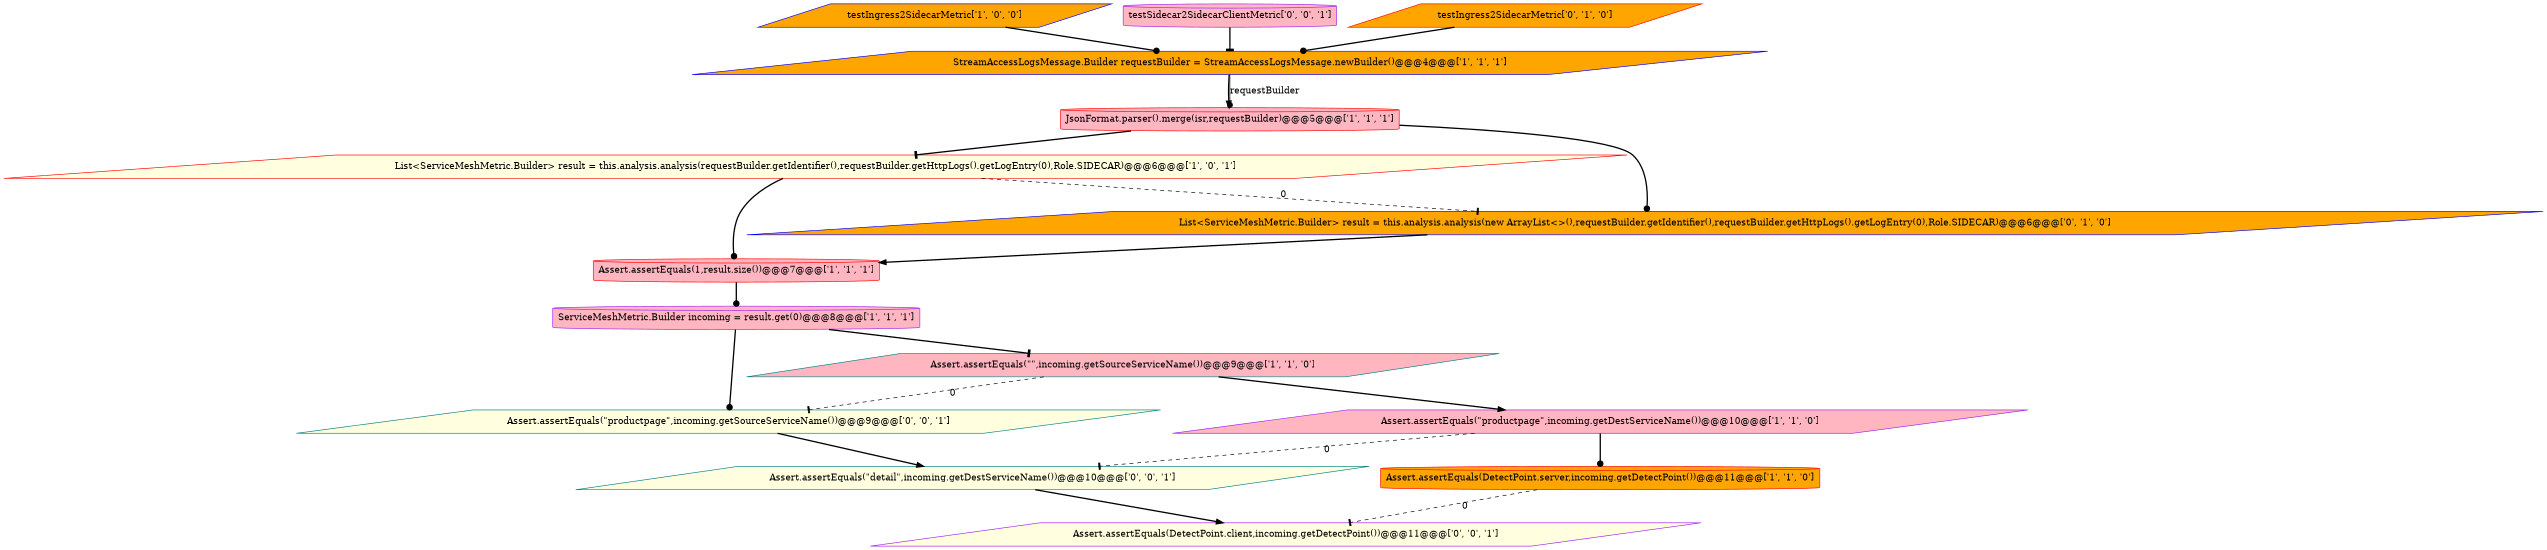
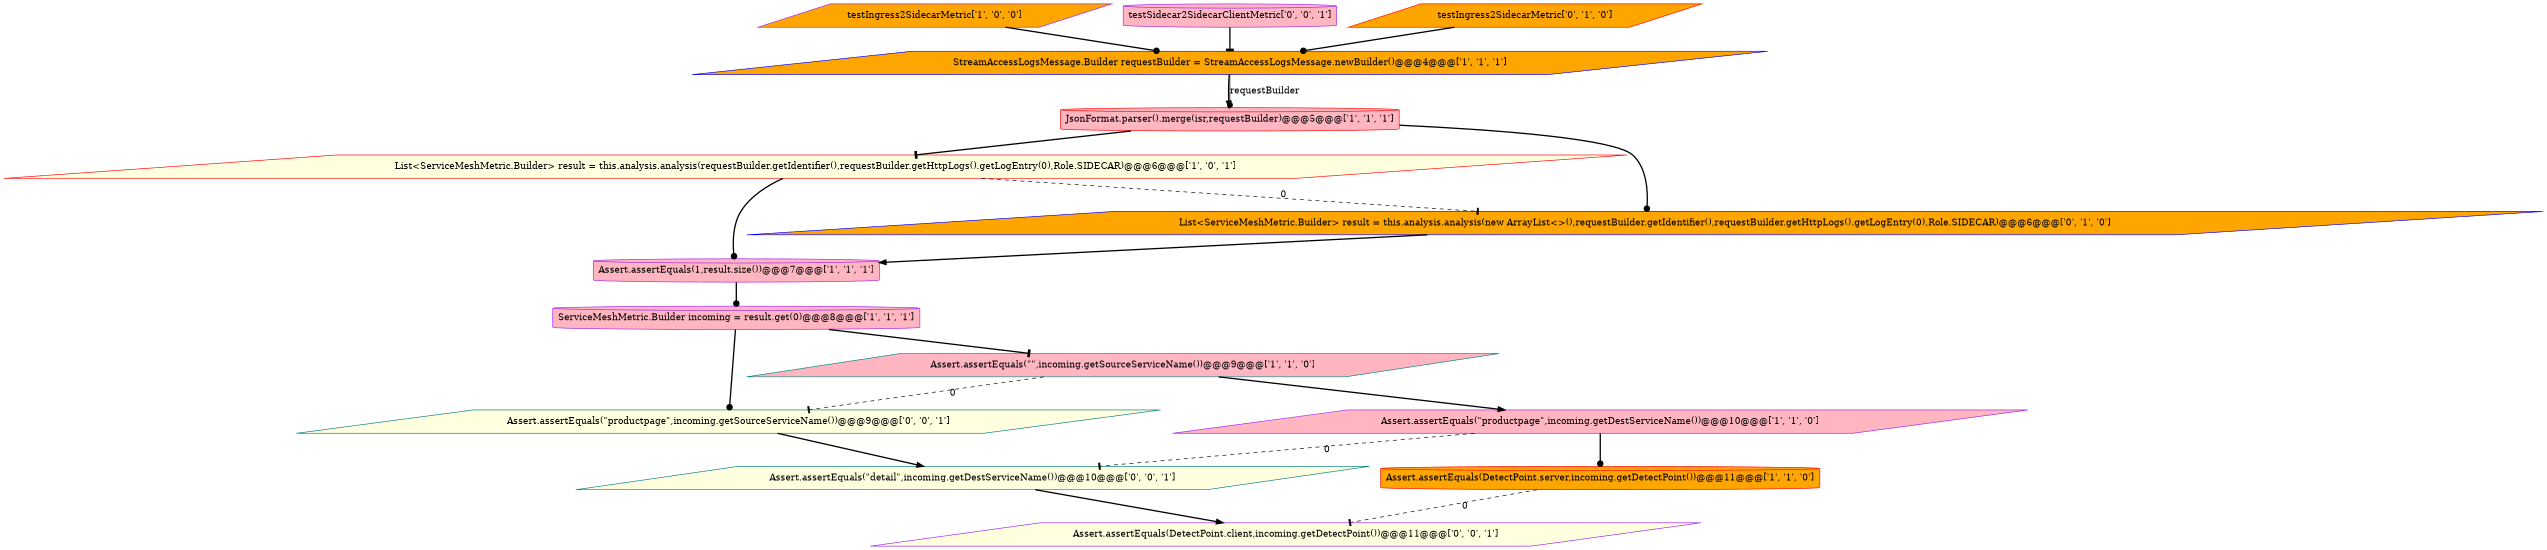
node "testIngress2SidecarMetric['1', '0', '0']": color blue -> purple
node "Assert.assertEquals(1,result.size())@@@7@@@['1', '1', '1']": color red -> purple
